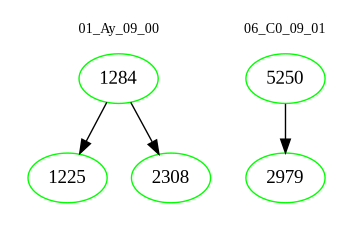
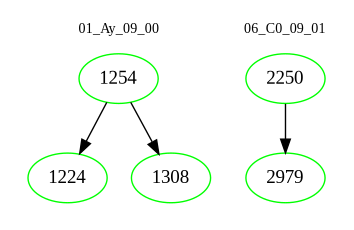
node "1284": label "1284" -> "1254"
node "5250": label "5250" -> "2250"
node "1225": label "1225" -> "1224"
node "2308": label "2308" -> "1308"
